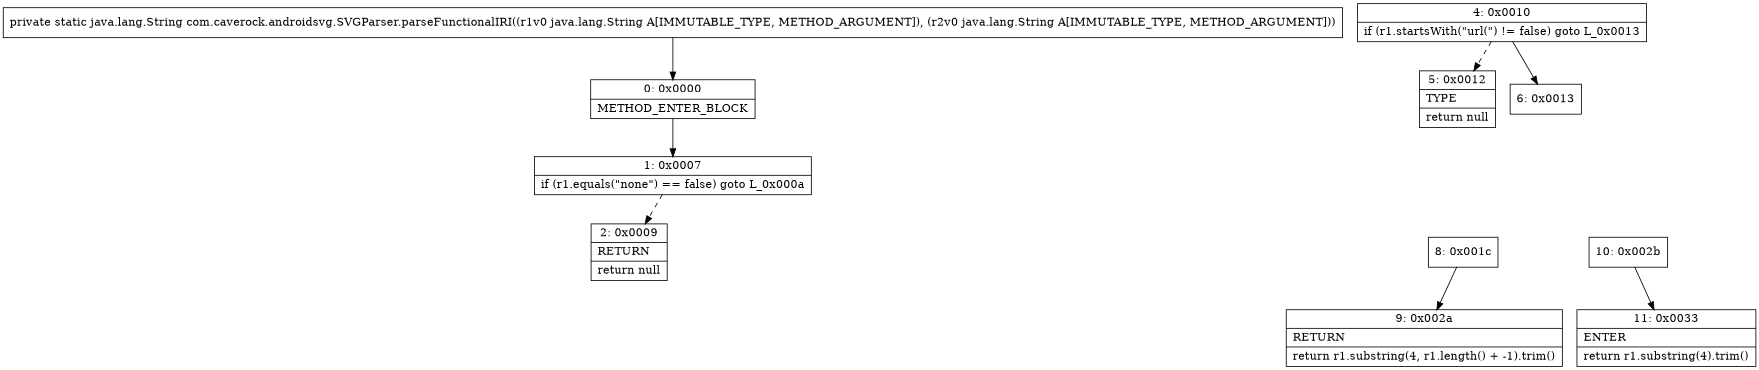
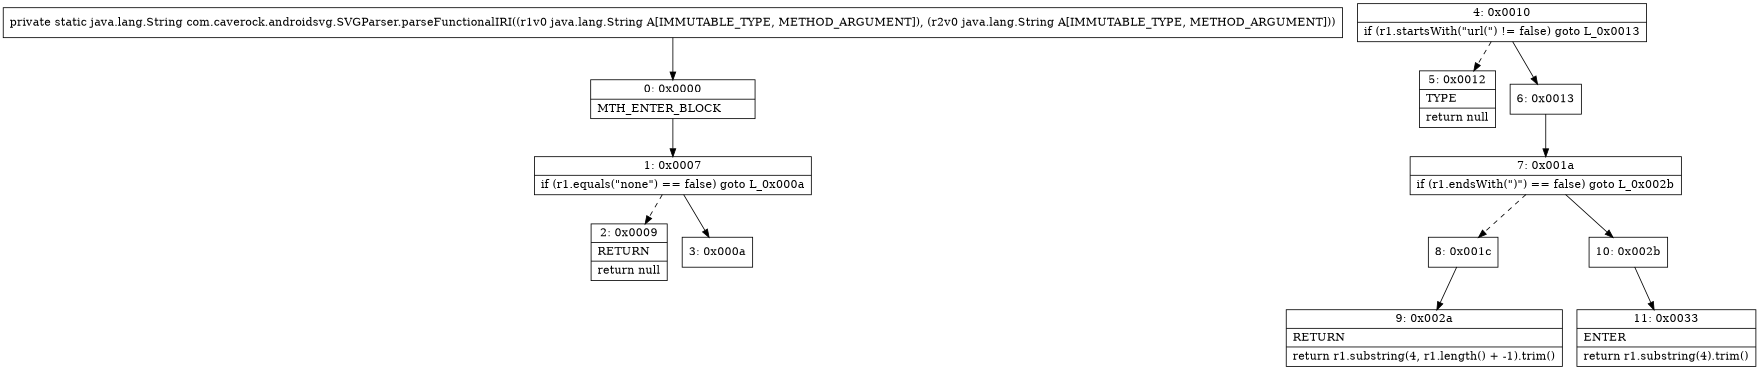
node "0: 0x0000": text "METHOD_ENTER_BLOCK" -> "MTH_ENTER_BLOCK"
node "7: 0x001a": added
node "3: 0x000a": added
